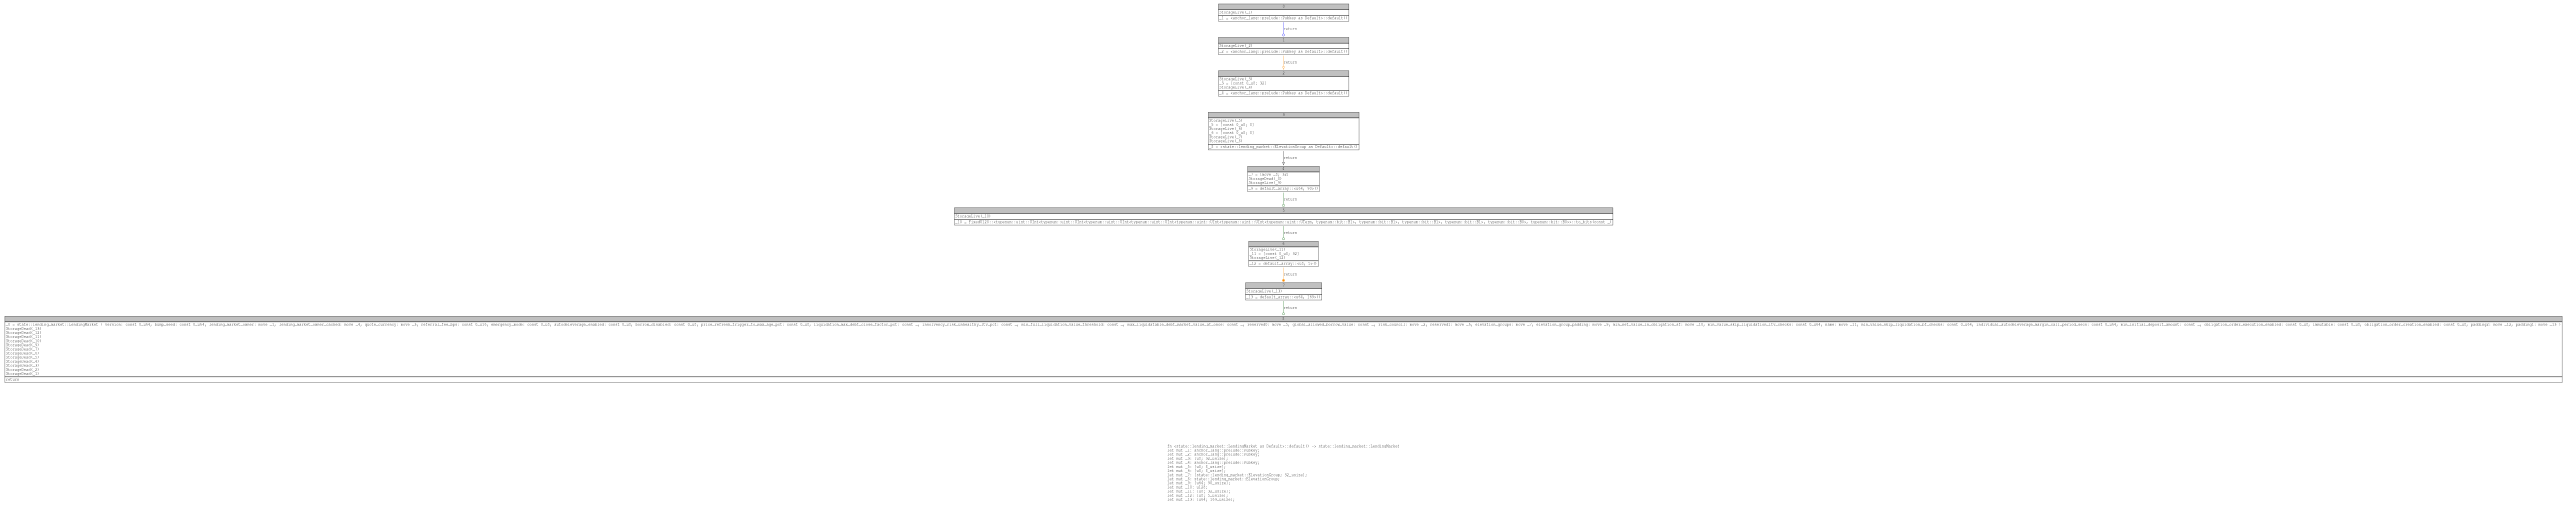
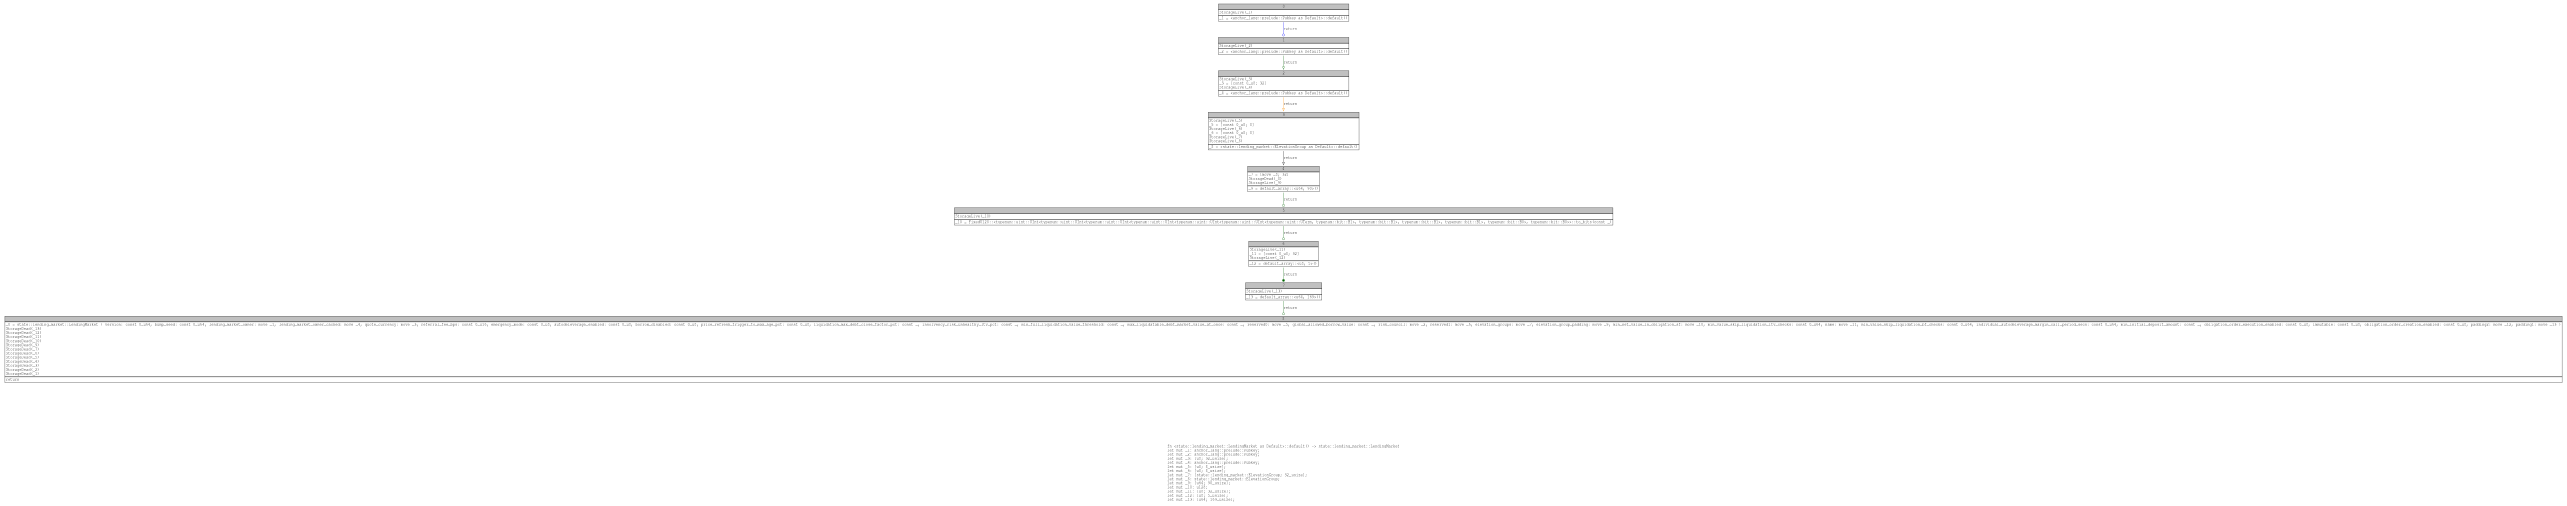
edge "1" -> "2": color darkorange -> darkgreen
edge "2" -> "3": added, label "return"
edge "6" -> "7": color darkorange -> darkgreen
